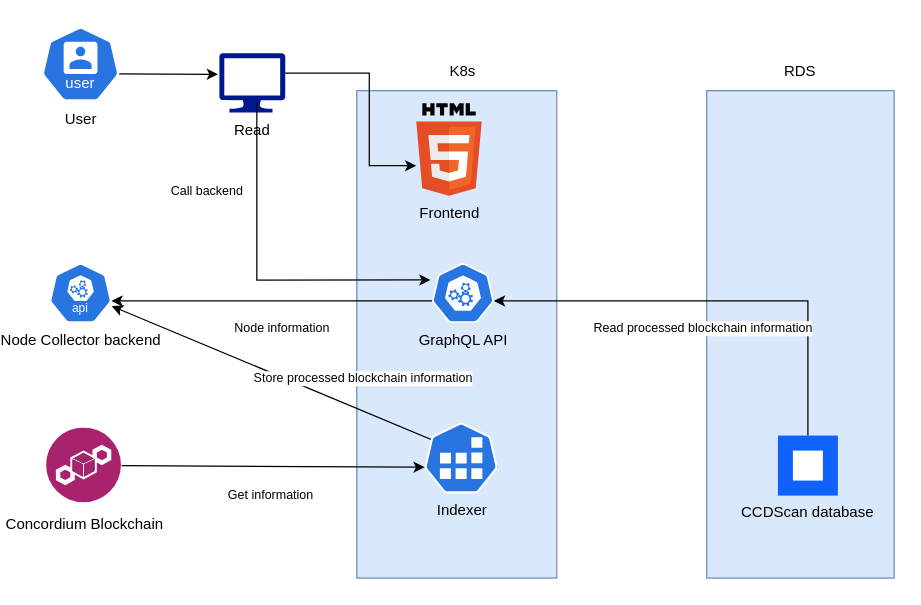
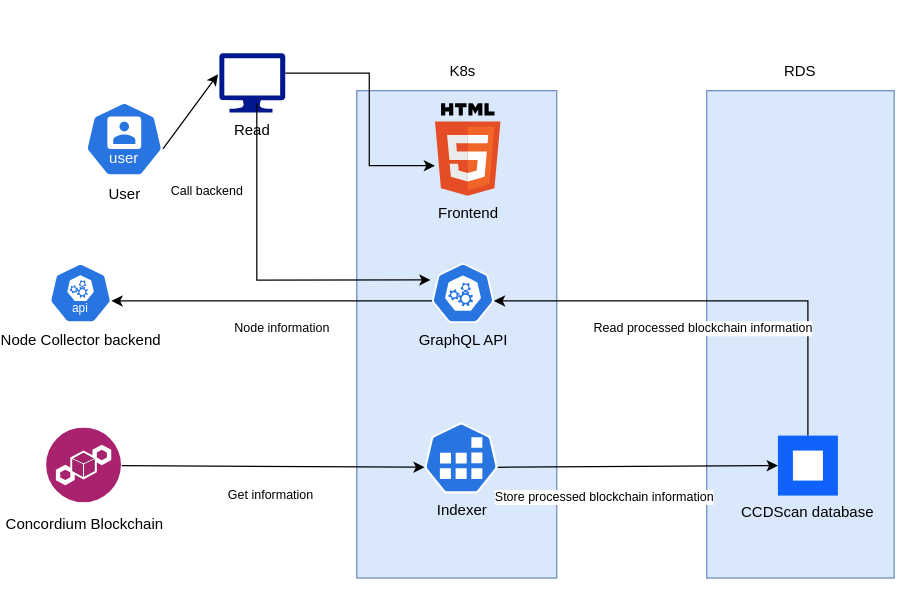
node "User": moved (81, 64) -> (124, 139)
node "Frontend": moved (449, 149) -> (468, 149)
edge "Indexer" -> "Node Collector backend": now "Indexer" -> "CCDScan database"
